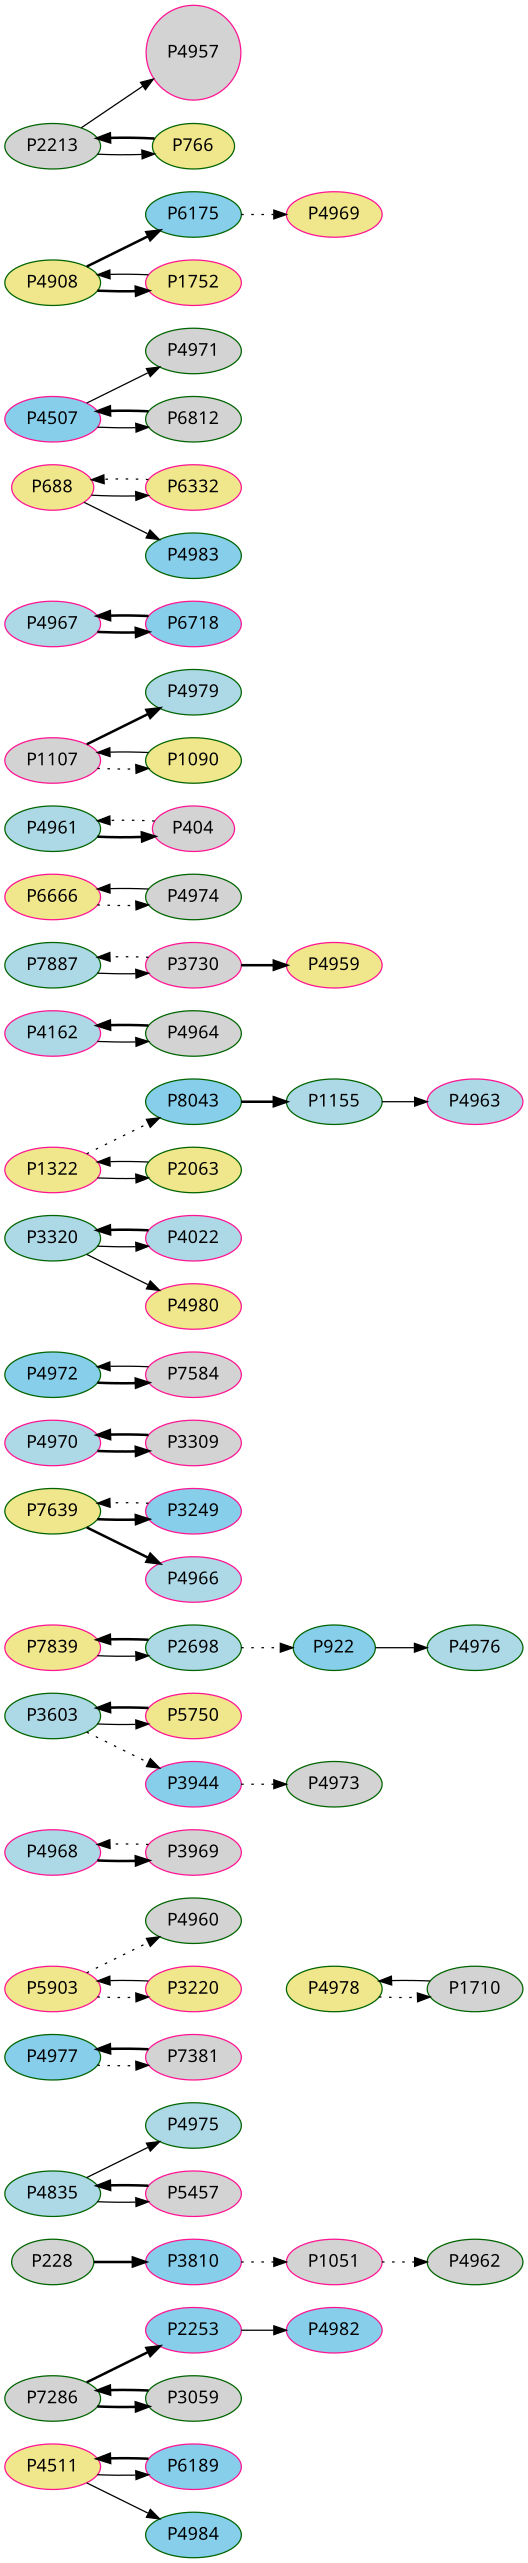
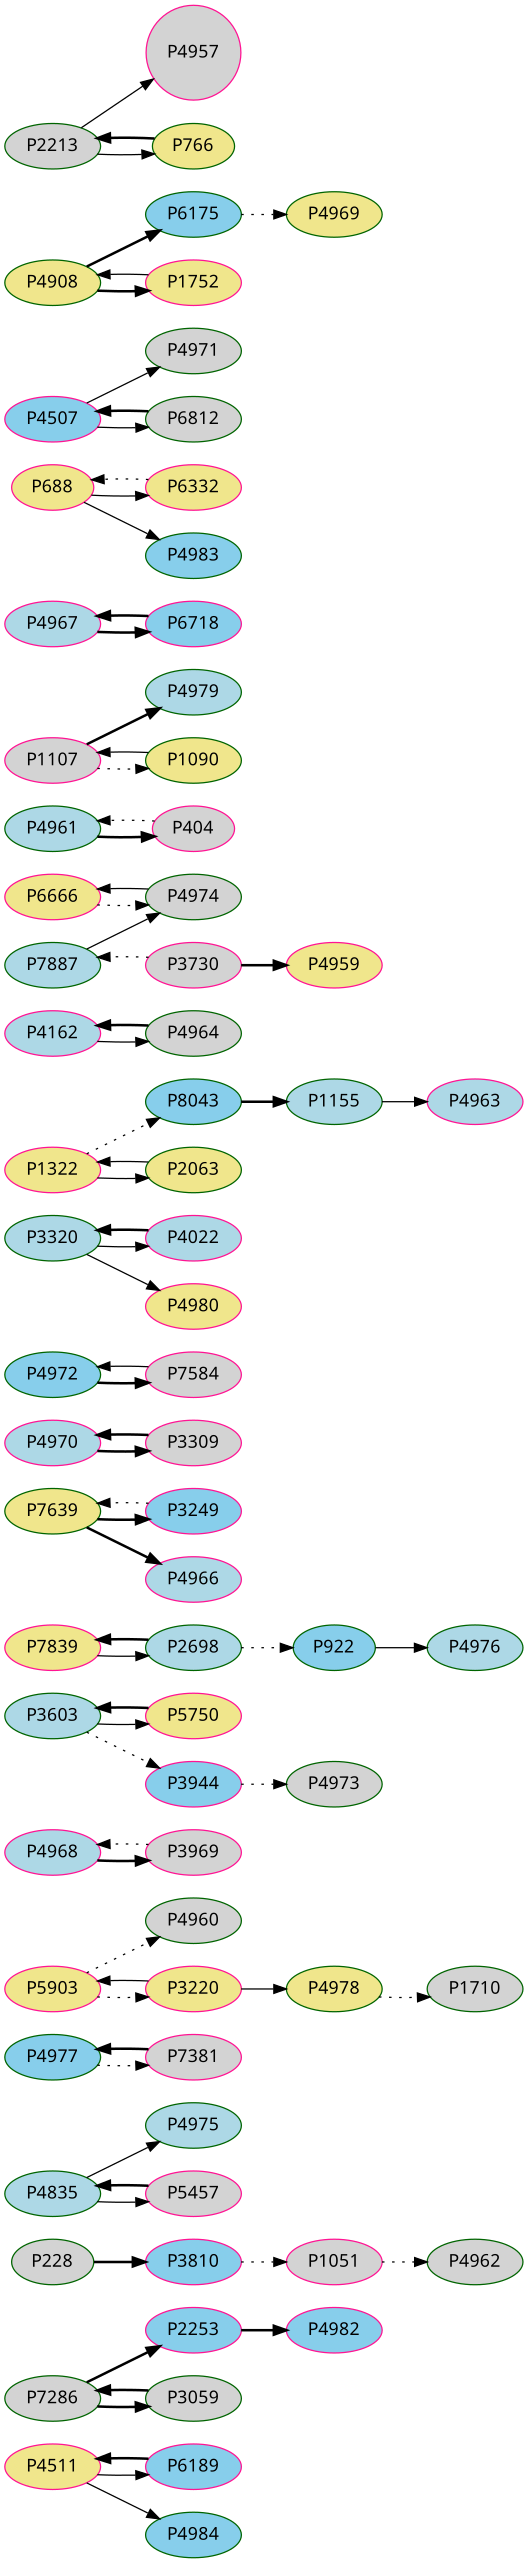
node "P4969": color deeppink -> darkgreen
edge "P7887" -> "P3730": now "P7887" -> "P4974"
edge "P1710" -> "P4978": now "P3220" -> "P4978"
edge "P2253" -> "P4982": style solid -> bold
